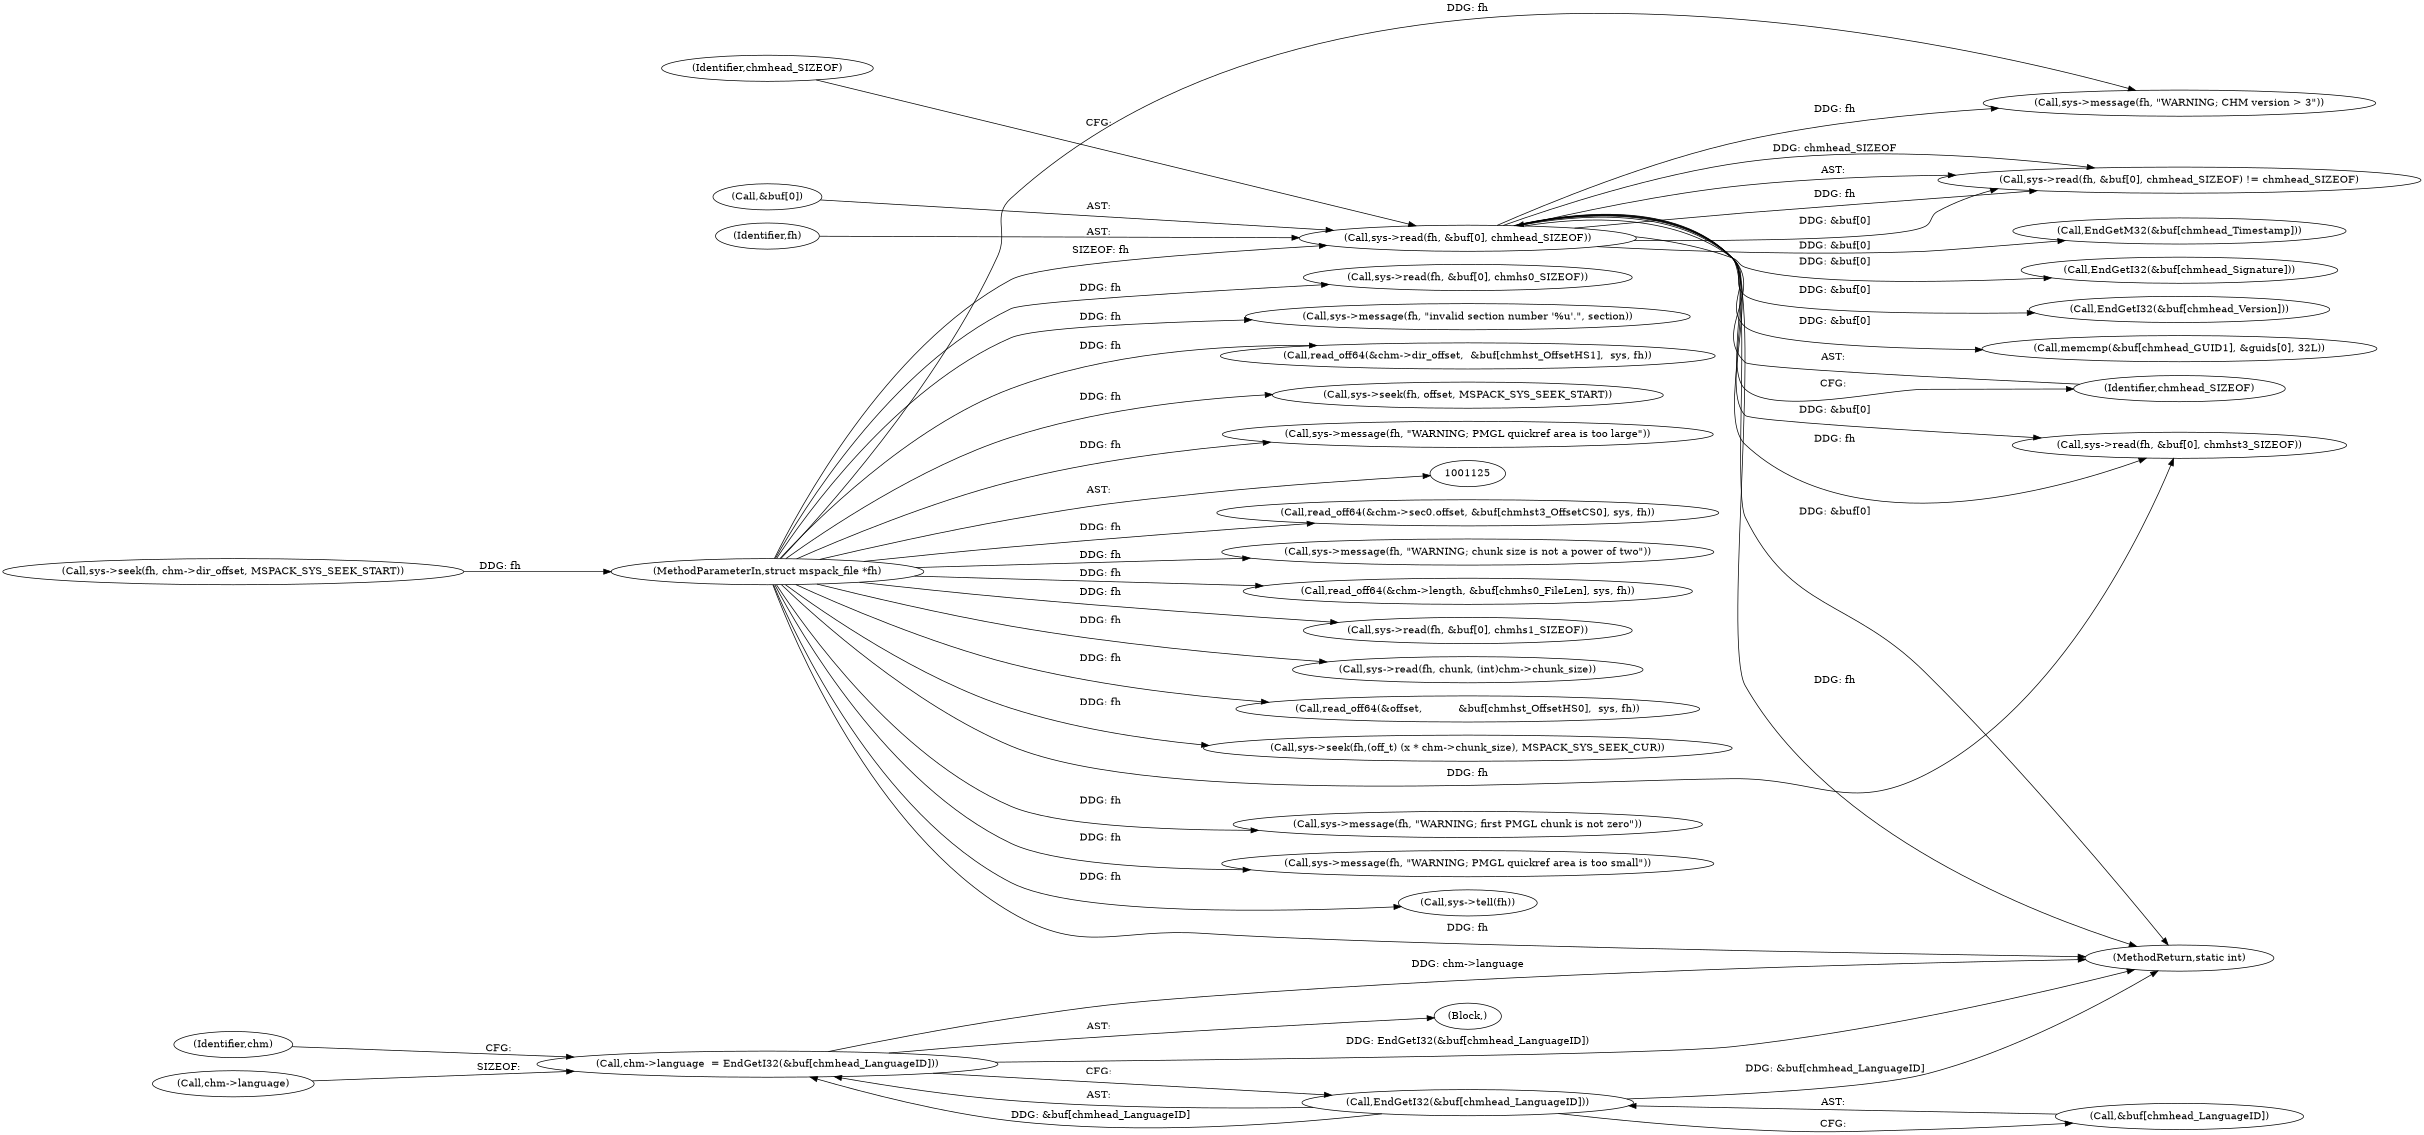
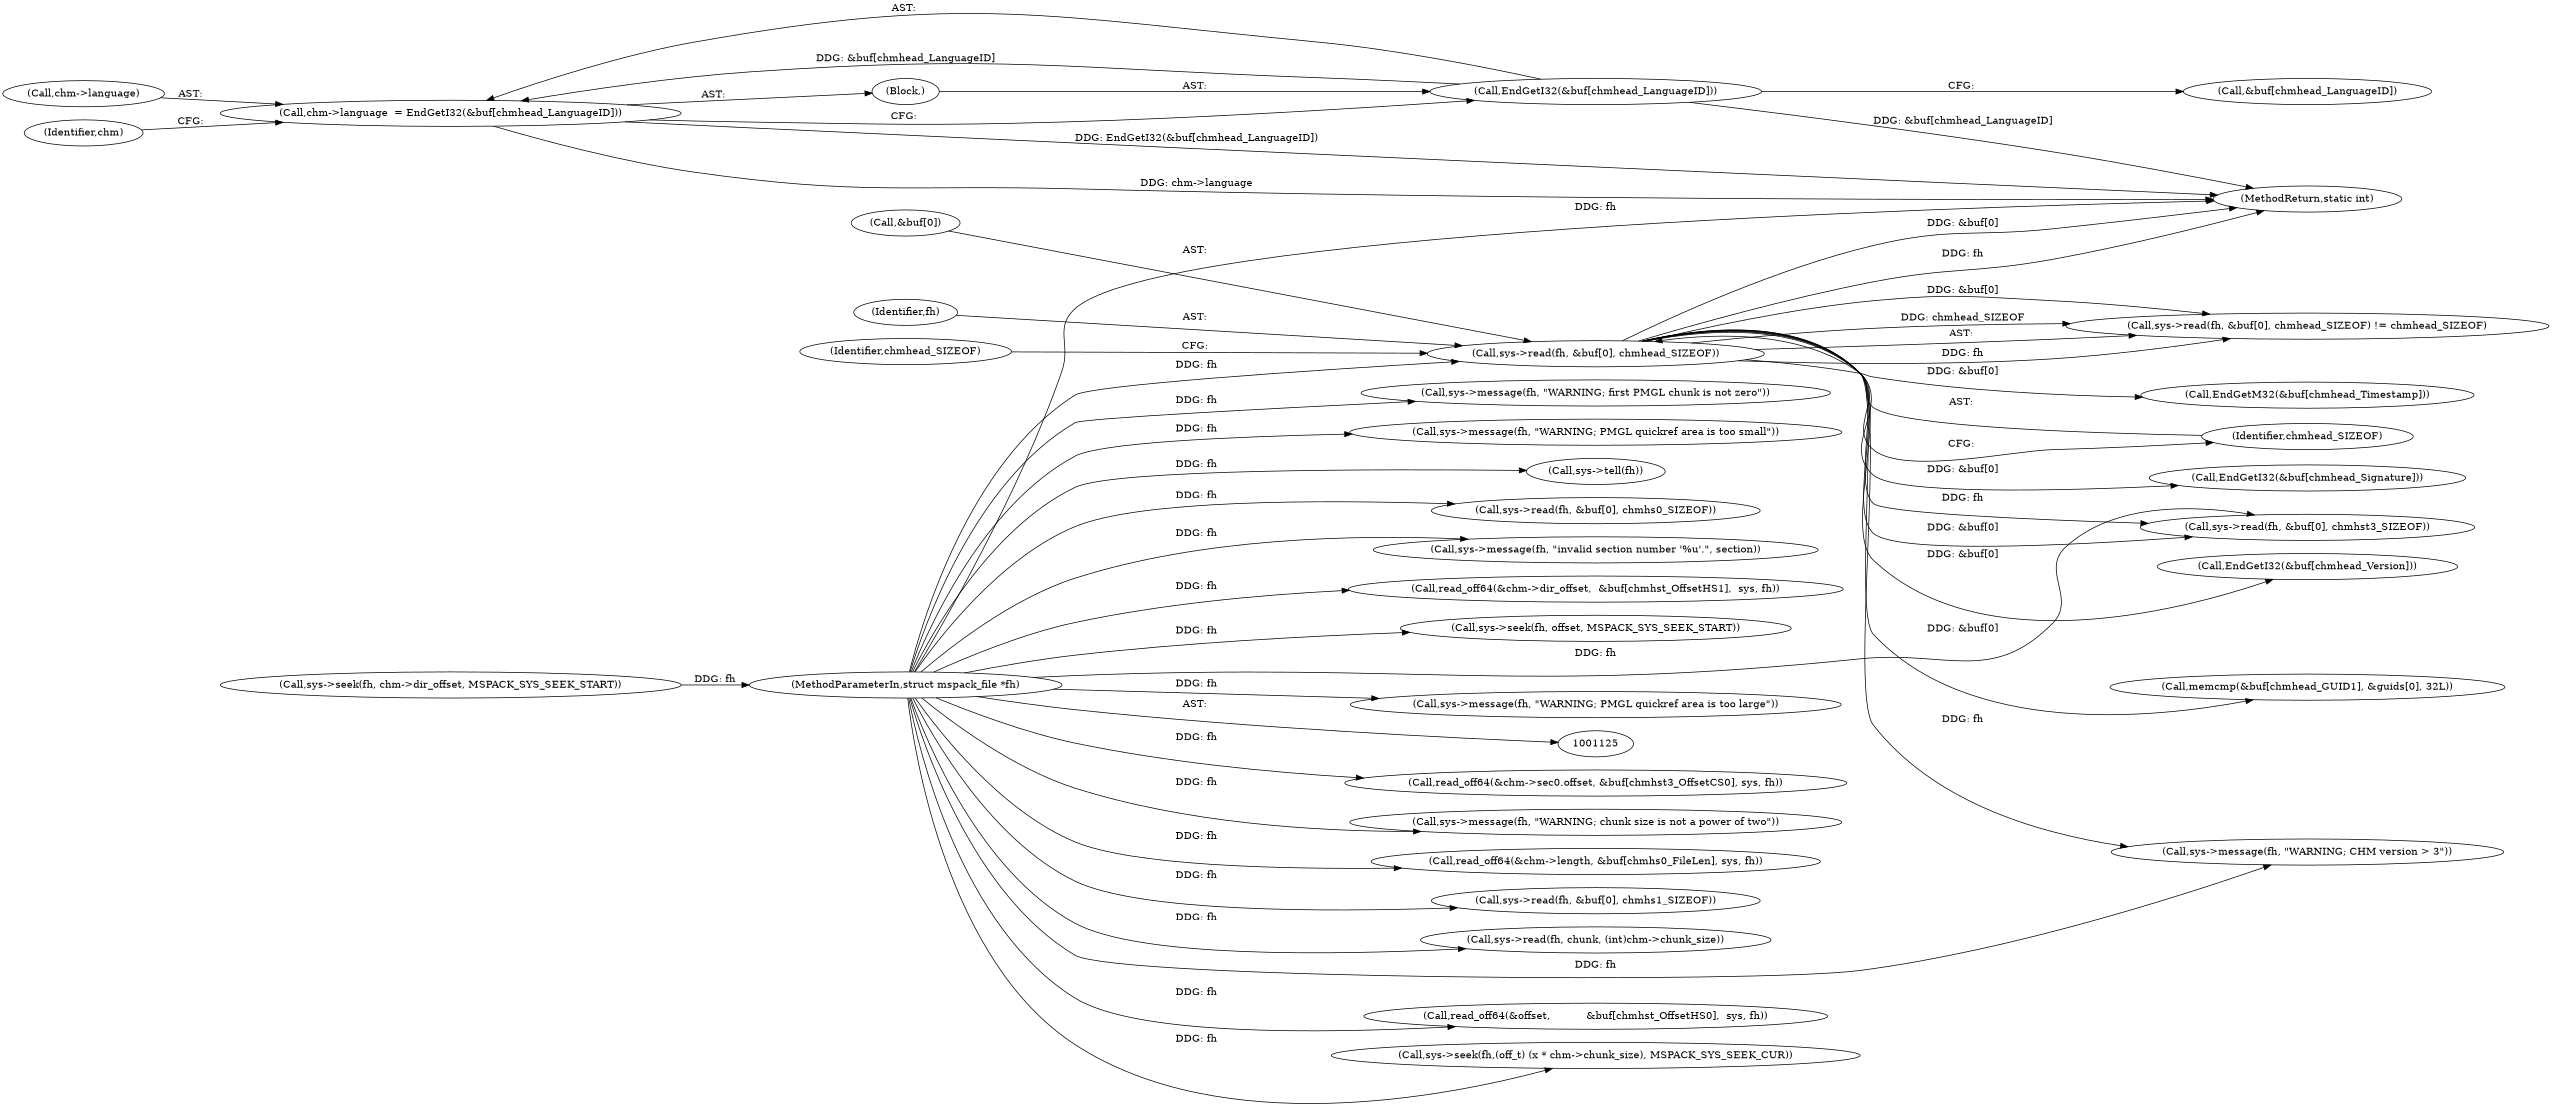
edge "(MethodParameterIn,struct mspack_file *fh)" -> "(Call,sys->read(fh, &buf[0], chmhead_SIZEOF))": label "SIZEOF: fh" -> "DDG: fh"
edge "(Call,chm->language)" -> "(Call,chm->language  = EndGetI32(&buf[chmhead_LanguageID]))": label "SIZEOF: " -> "AST: "
edge "(Call,&buf[chmhead_LanguageID])" -> "(Call,EndGetI32(&buf[chmhead_LanguageID]))": now "(Block,)" -> "(Call,EndGetI32(&buf[chmhead_LanguageID]))"
